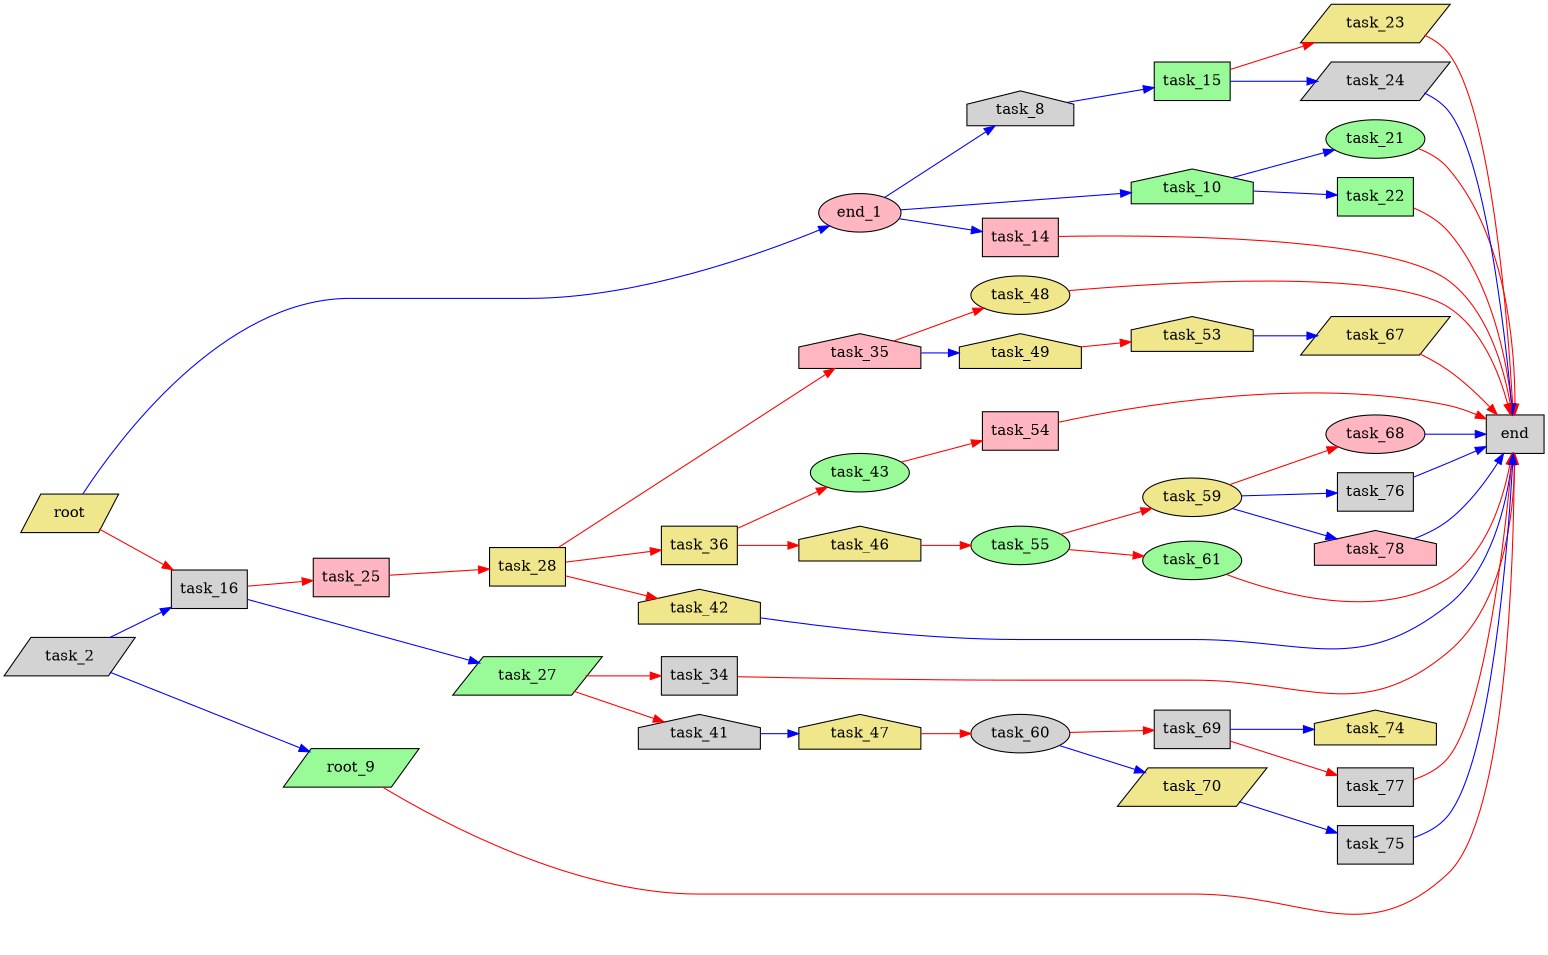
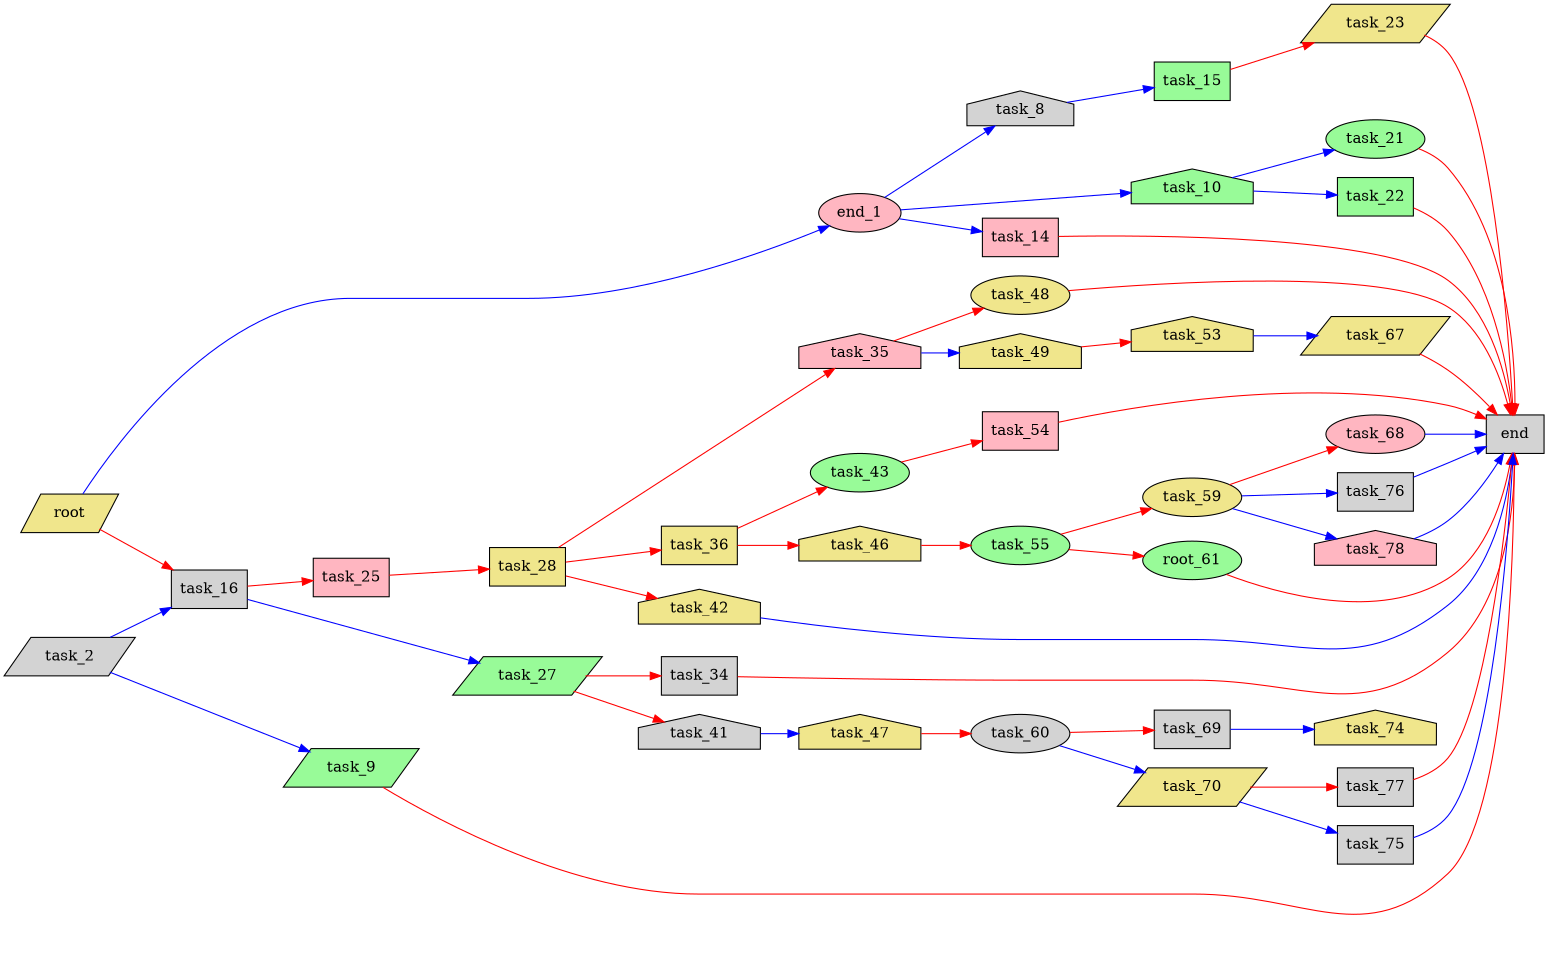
node "task_24": removed
node "task_61": label "task_61" -> "root_61"
edge "task_69" -> "task_77": now "task_70" -> "task_77"
node "root_9": label "root_9" -> "task_9"
